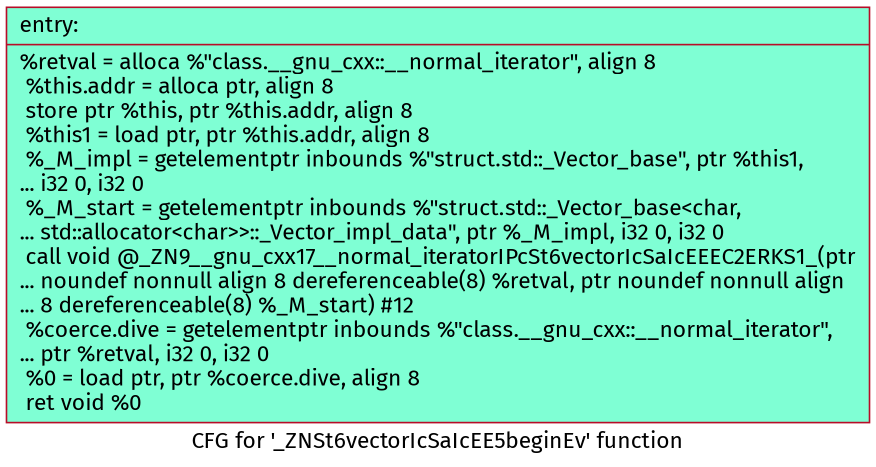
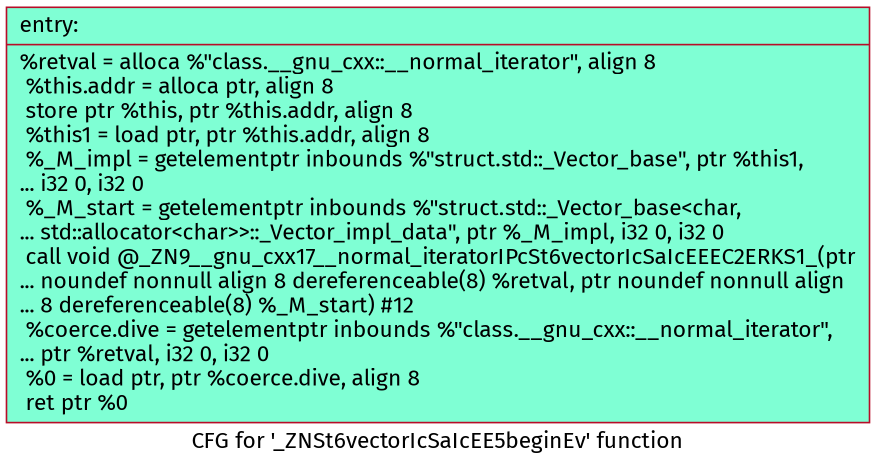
node "entry:": text "ret void %0" -> "ret ptr %0"
